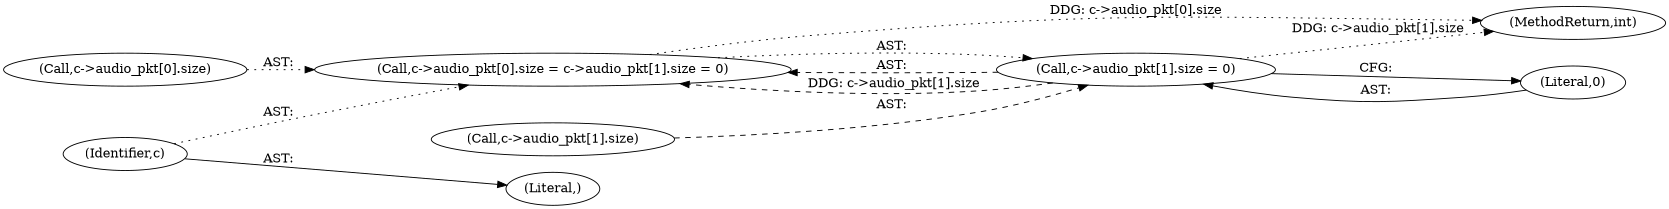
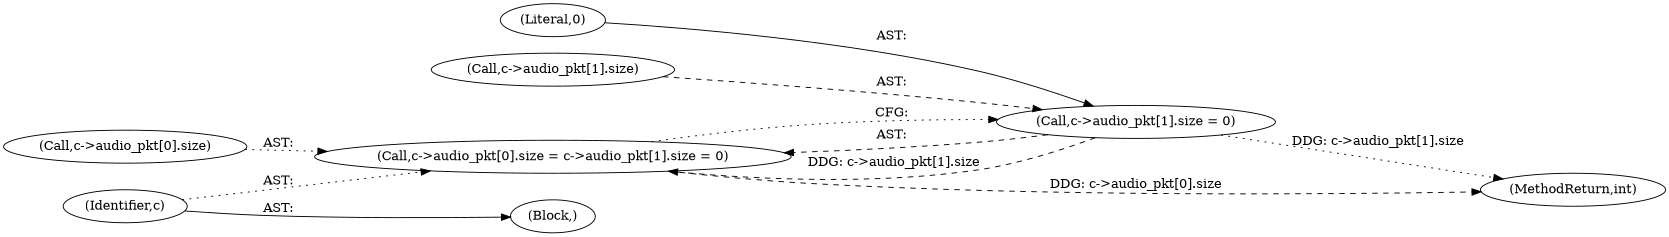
edge "(Call,c->audio_pkt[0].size = c->audio_pkt[1].size = 0)" -> "(MethodReturn,int)": style dotted -> dashed
edge "(Call,c->audio_pkt[0].size = c->audio_pkt[1].size = 0)" -> "(Call,c->audio_pkt[1].size = 0)": label "AST: " -> "CFG: "
edge "(Call,c->audio_pkt[1].size = 0)" -> "(Literal,0)": removed, label "CFG:"
node "(Literal,)": label "(Literal,)" -> "(Block,)"
